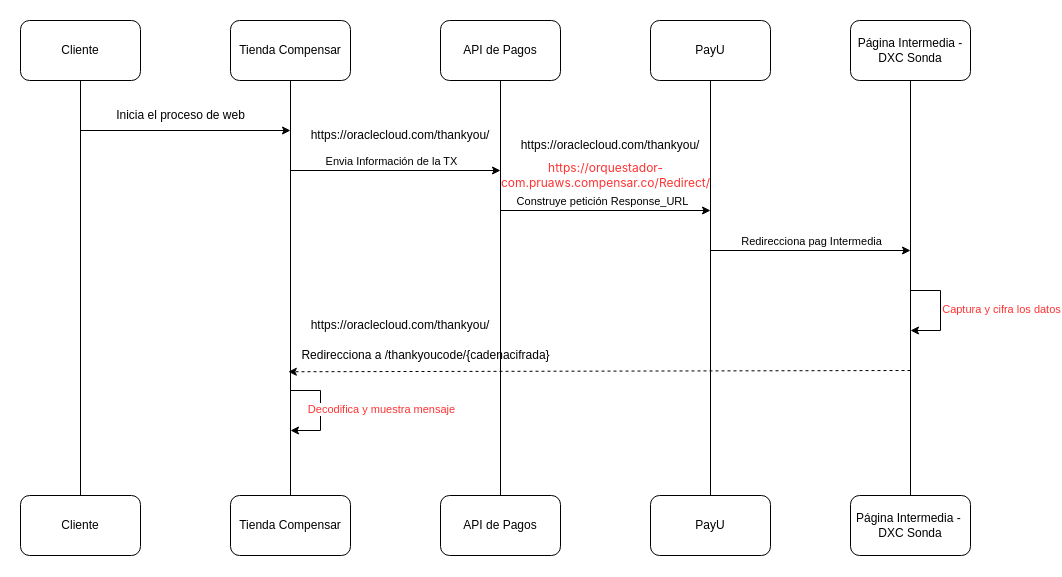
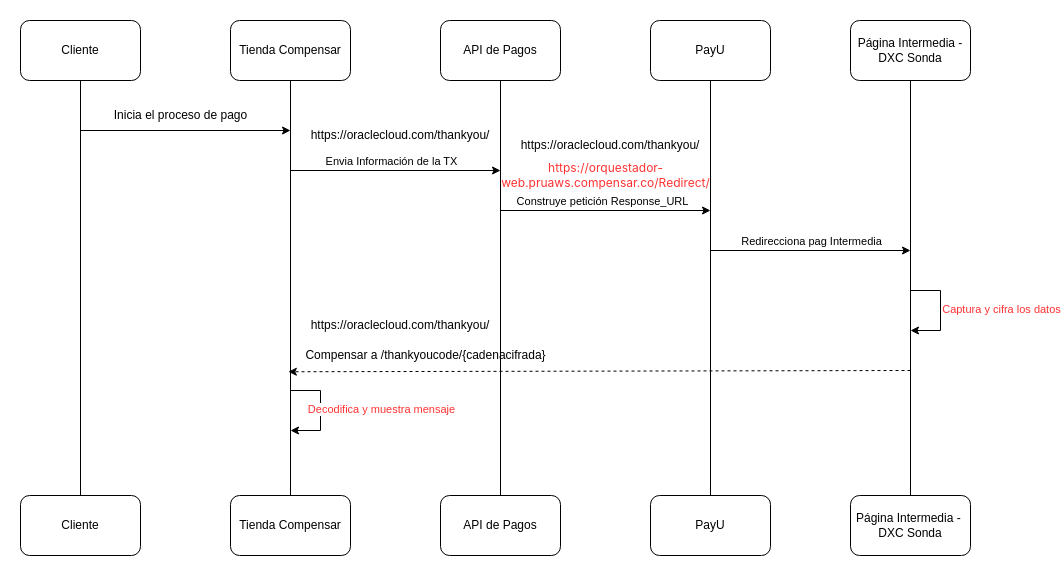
node "Inicia el proceso de web": label "Inicia el proceso de web" -> "Inicia el proceso de pago"
node "https://orquestador-com.pruaws.compensar.co/Redirect/": label "https://orquestador-com.pruaws.compensar.co/Redirect/" -> "https://orquestador-web.pruaws.compensar.co/Redirect/"
node "Redirecciona a /thankyoucode/{cadenacifrada}": label "Redirecciona a /thankyoucode/{cadenacifrada}" -> "Compensar a /thankyoucode/{cadenacifrada}"
